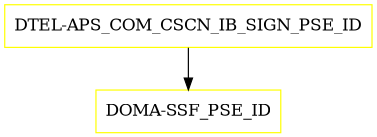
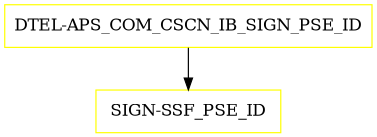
node "DOMA-SSF_PSE_ID": label "DOMA-SSF_PSE_ID" -> "SIGN-SSF_PSE_ID"
